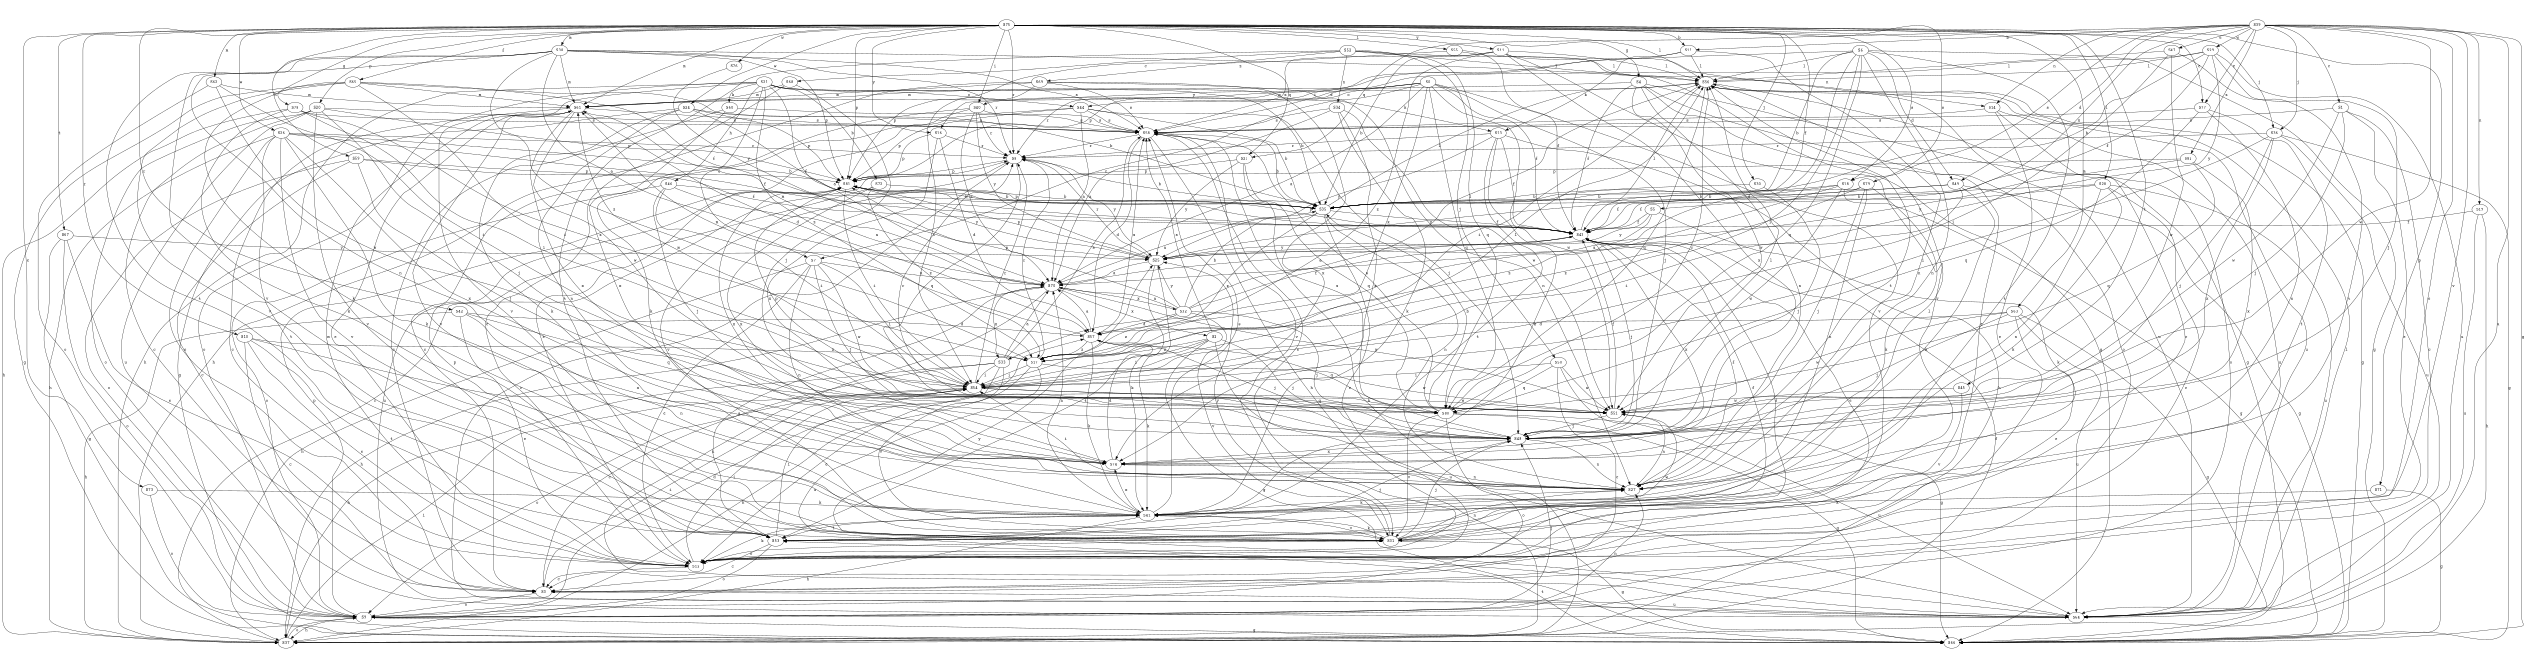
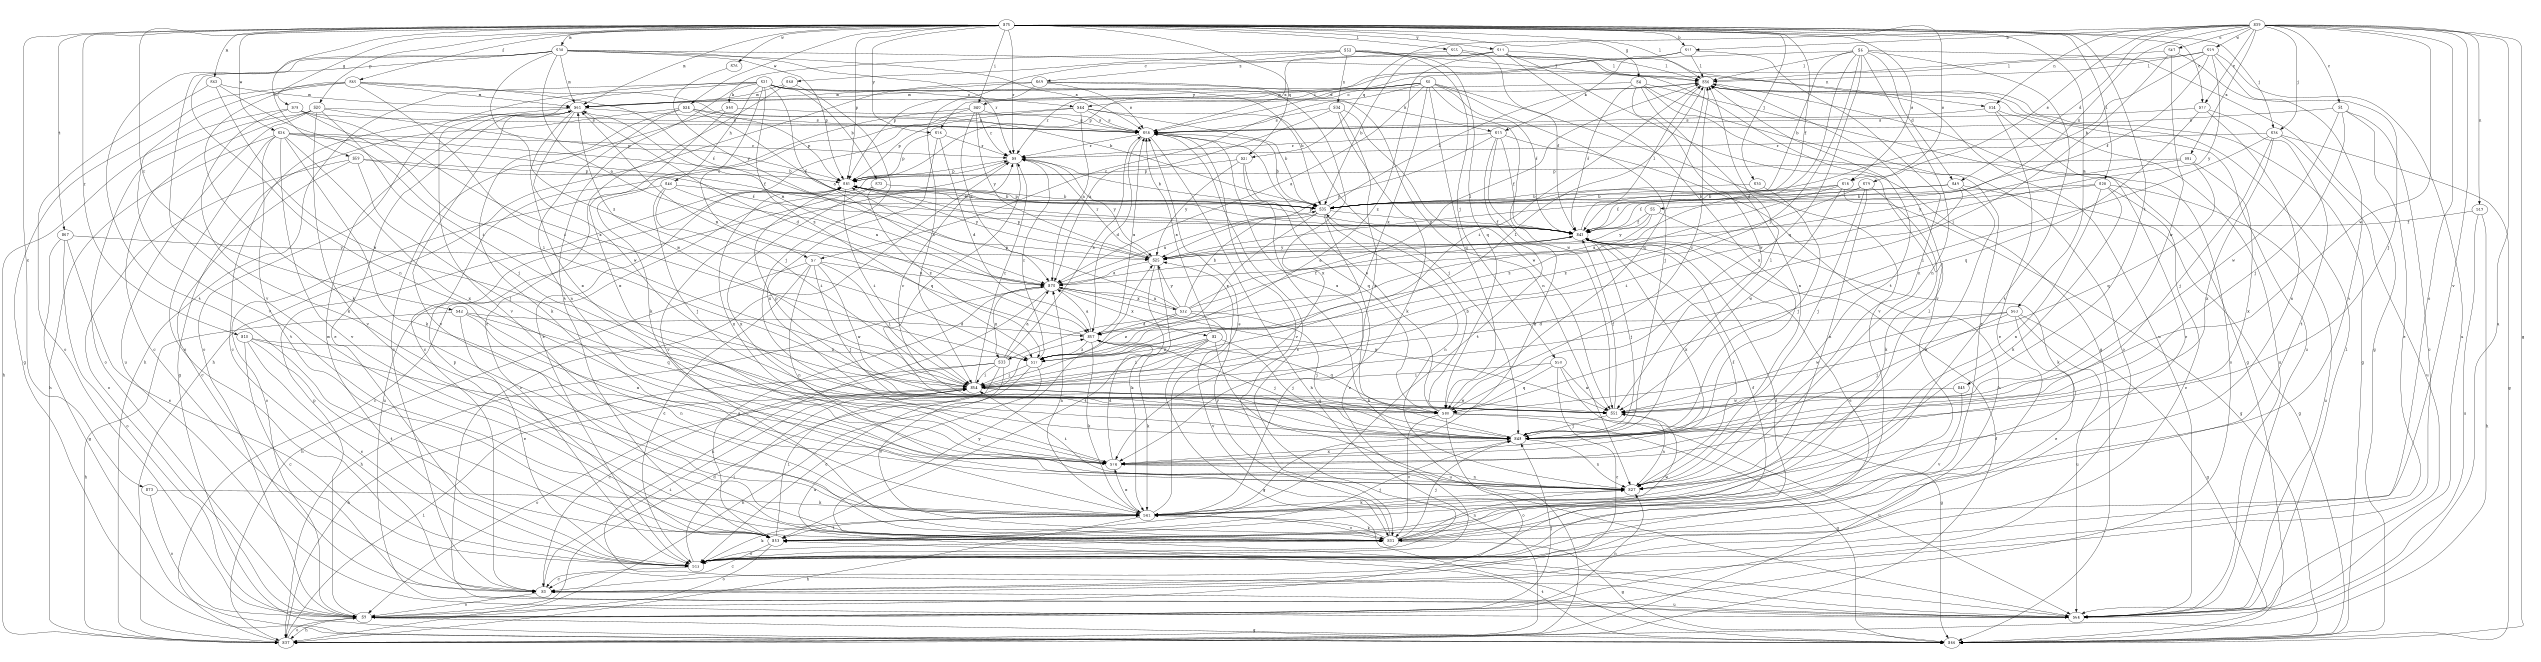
edge "S17" -> "S51": removed, label "w"
node "S71": removed
